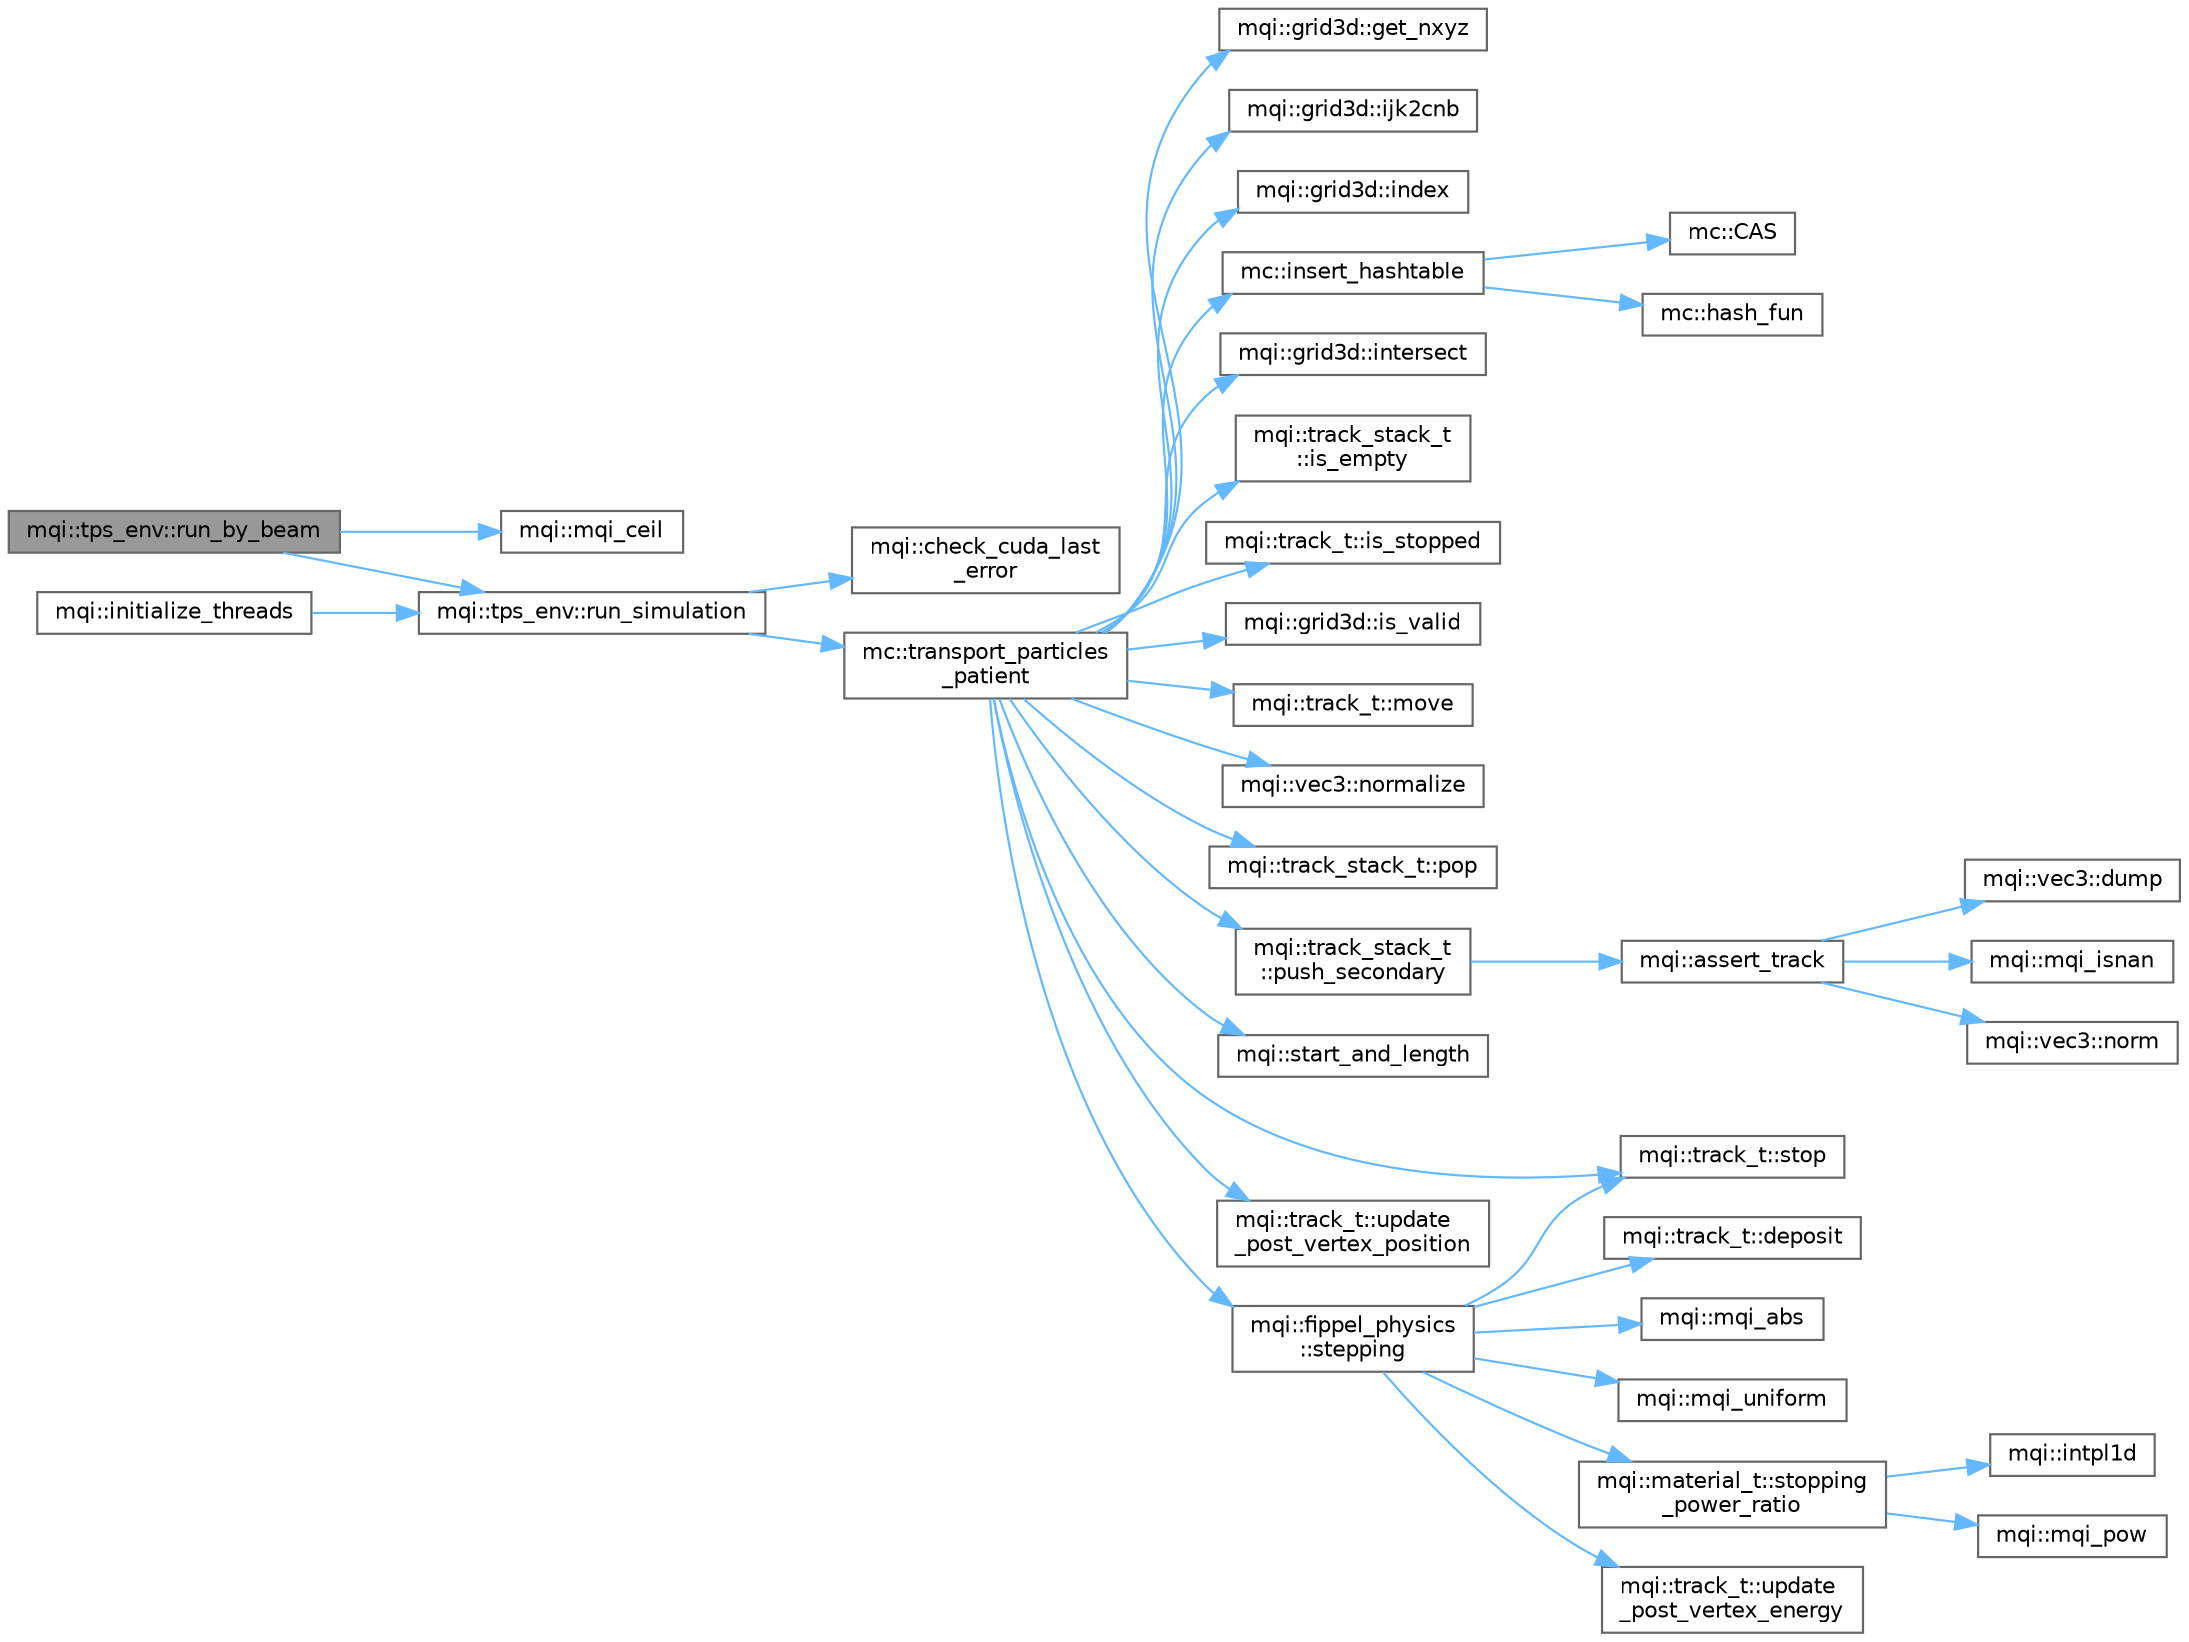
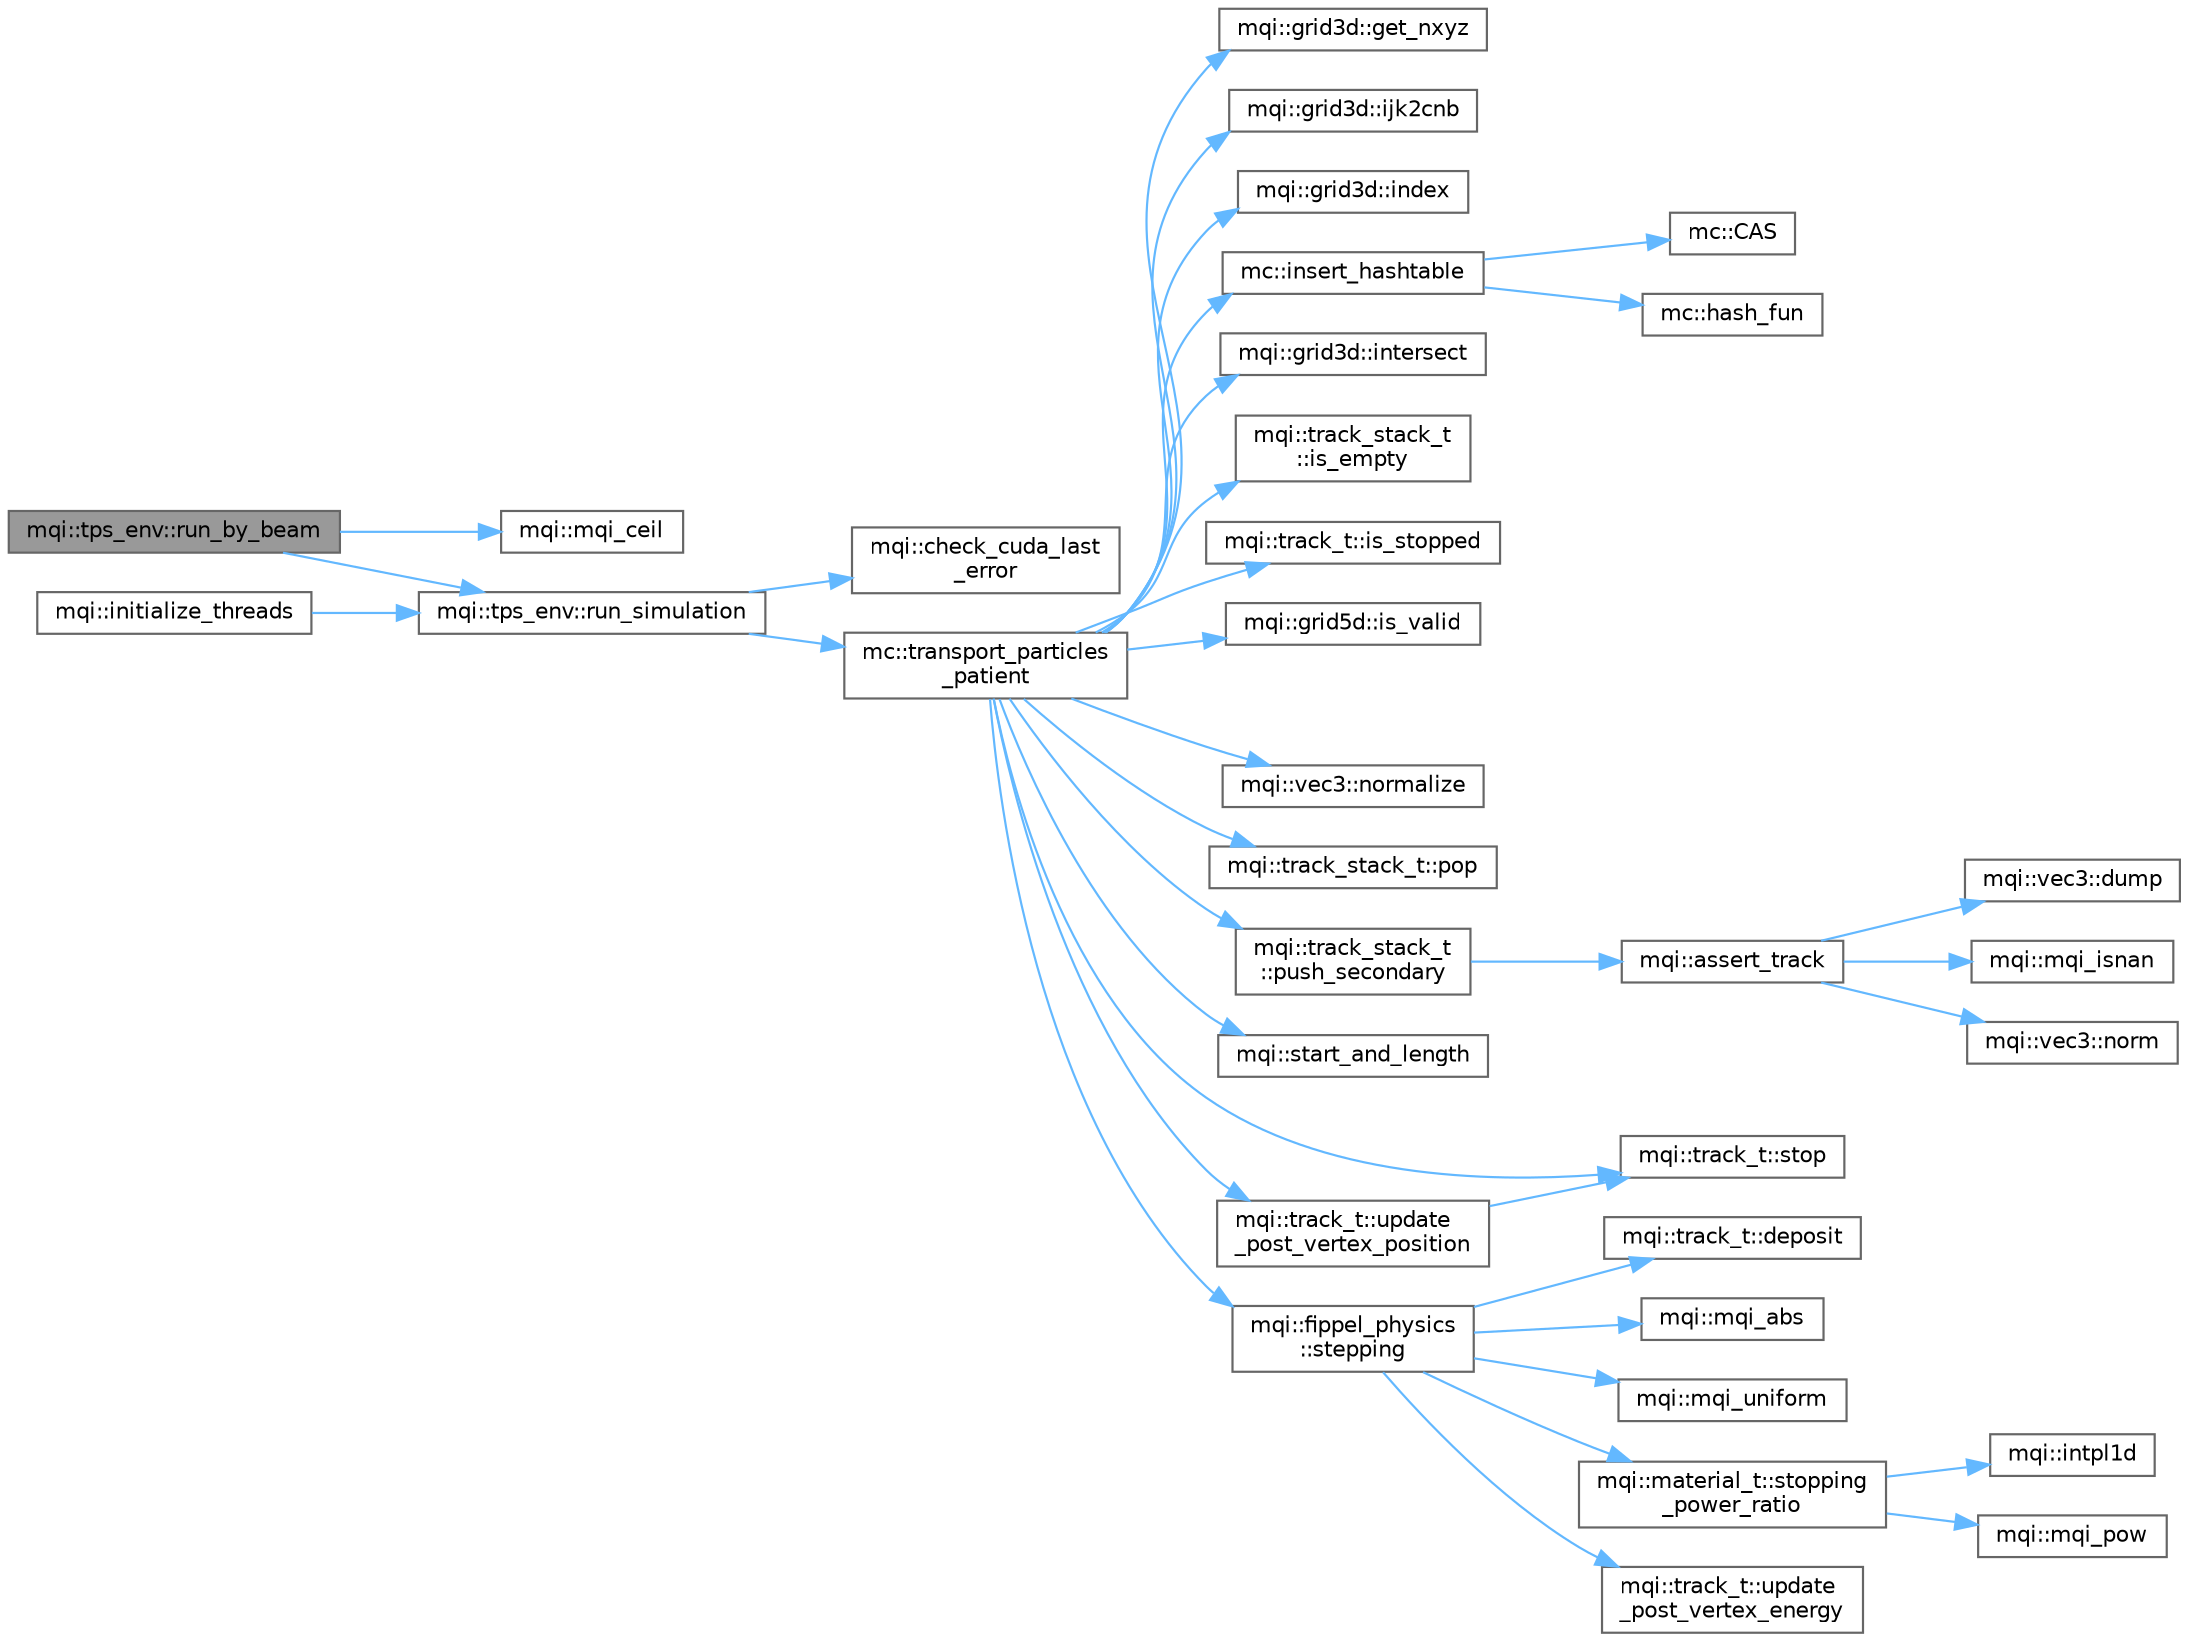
node "mqi::grid3d::is_valid": label "mqi::grid3d::is_valid" -> "mqi::grid5d::is_valid"
node "mqi::track_t::move": removed
edge "mqi::fippel_physics ::stepping" -> "mqi::track_t::stop": now "mqi::track_t::update _post_vertex_position" -> "mqi::track_t::stop"
